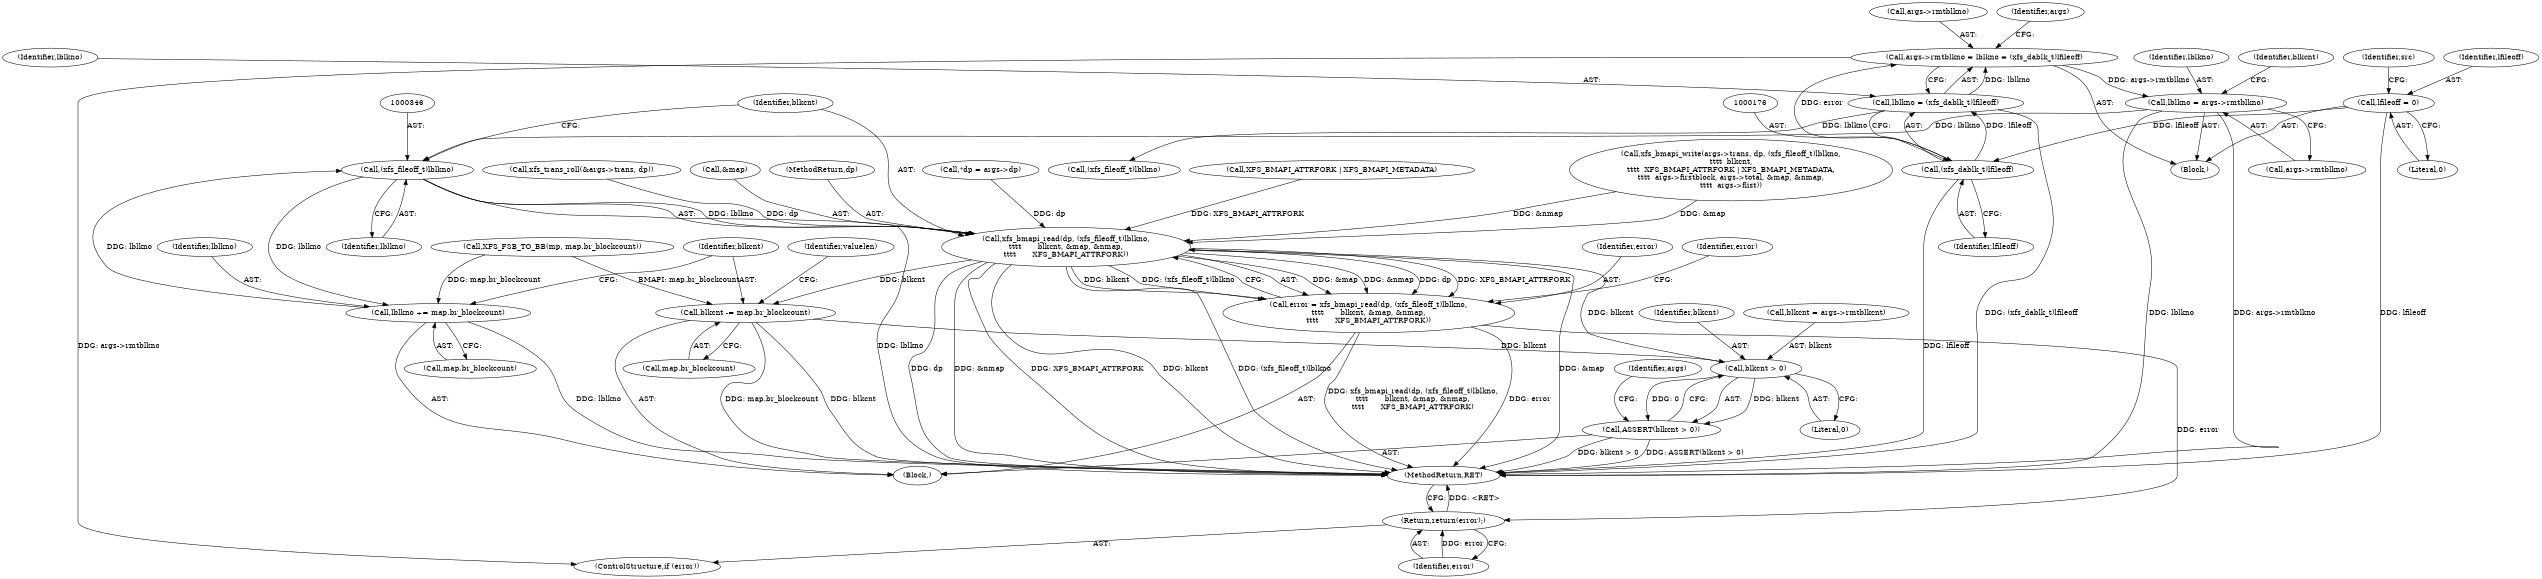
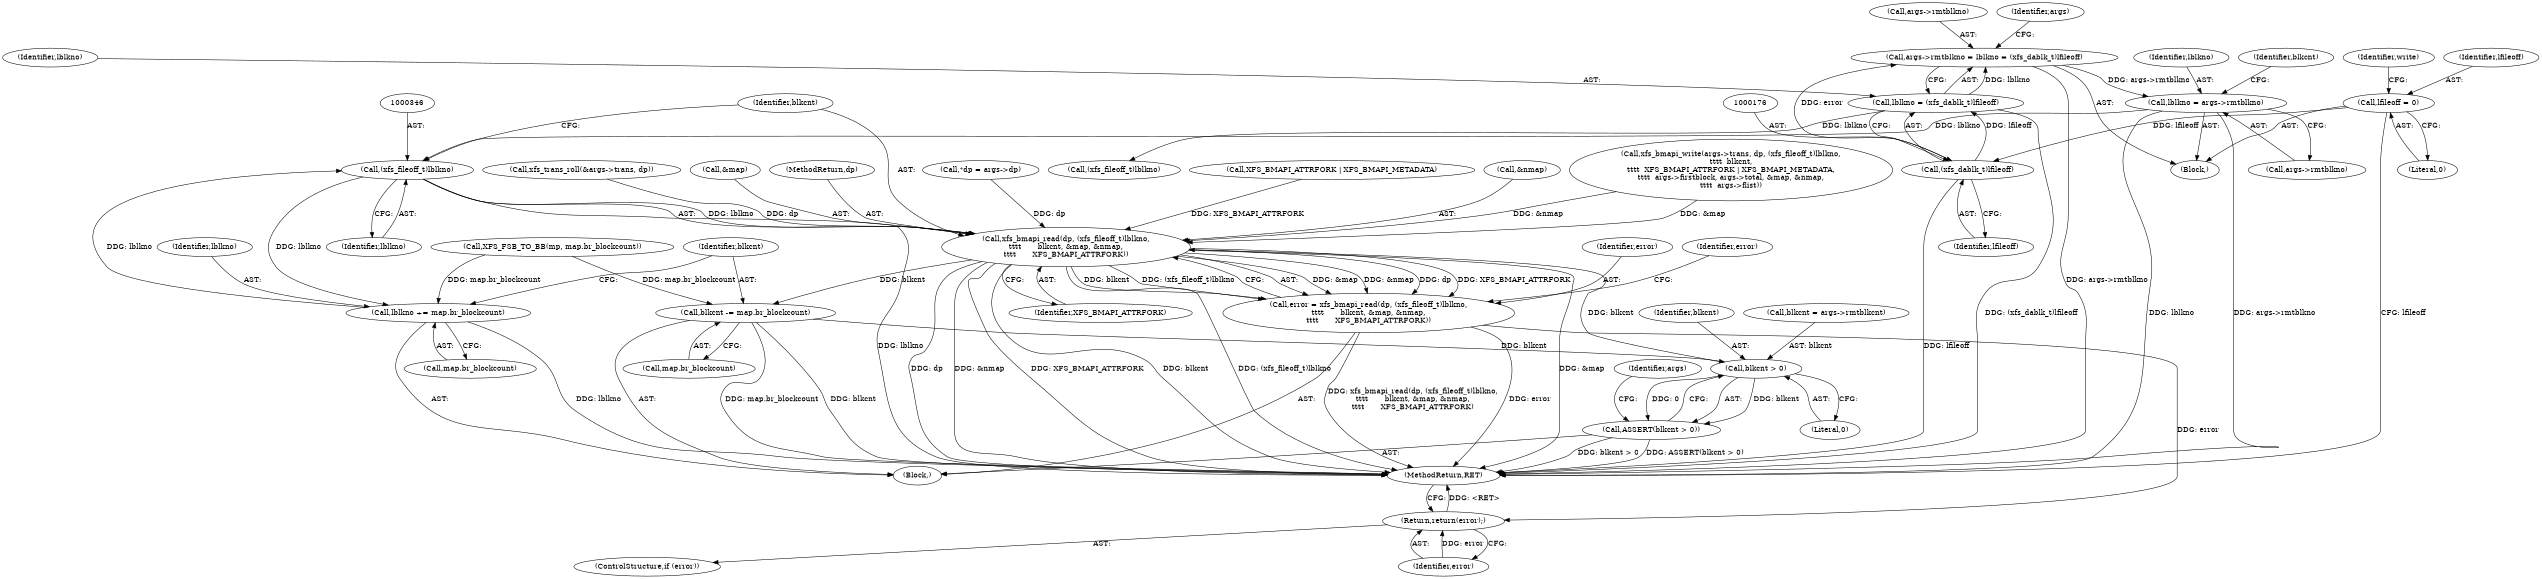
node "(Identifier,src)": label "(Identifier,src)" -> "(Identifier,write)"
edge "(Call,args->rmtblkno = lblkno = (xfs_dablk_t)lfileoff)" -> "(ControlStructure,if (error))": now "(Call,args->rmtblkno = lblkno = (xfs_dablk_t)lfileoff)" -> "(MethodReturn,RET)"
node "(Call,&nmap)": added
node "(Identifier,valuelen)": removed
edge "(Call,XFS_FSB_TO_BB(mp, map.br_blockcount))" -> "(Call,blkcnt -= map.br_blockcount)": label "BMAPI: map.br_blockcount" -> "DDG: map.br_blockcount"
node "(Identifier,XFS_BMAPI_ATTRFORK)": added
edge "(Call,lfileoff = 0)" -> "(MethodReturn,RET)": label "DDG: lfileoff" -> "CFG: lfileoff"
